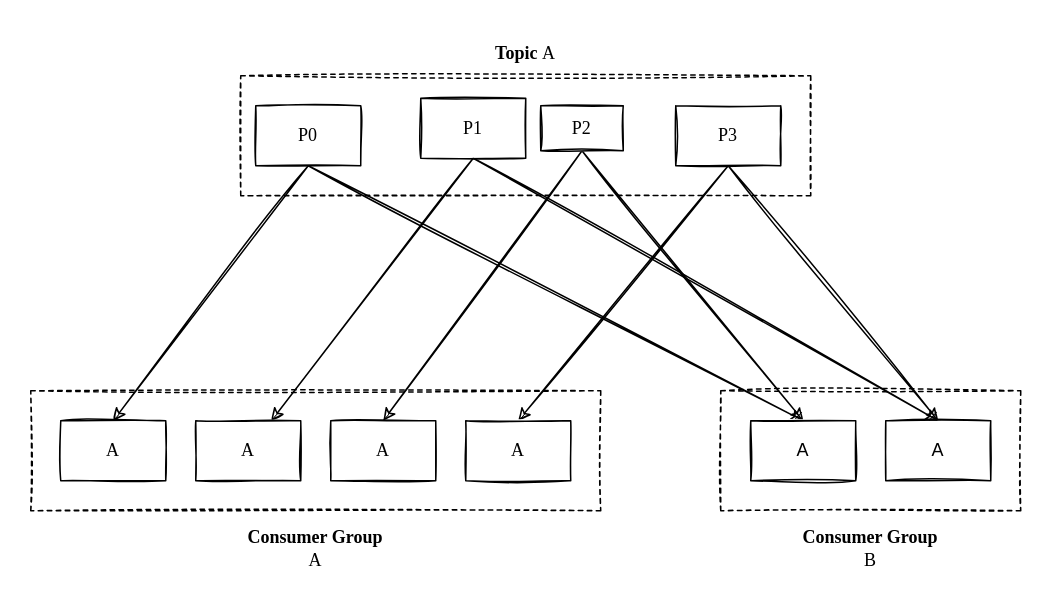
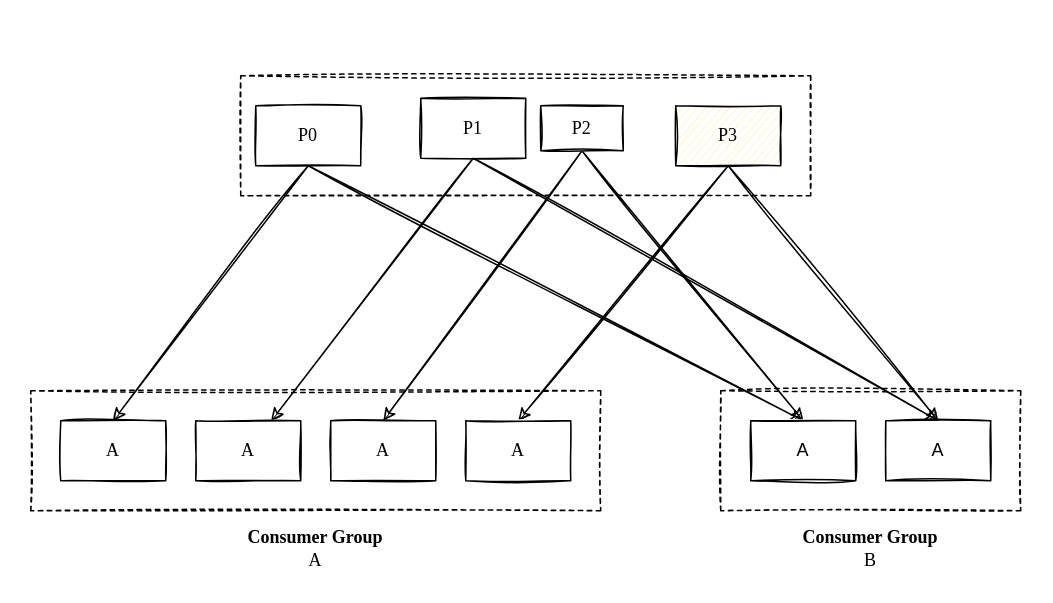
node "Topic A": removed
node "P3": fillcolor #ffffff -> #fff2cc
